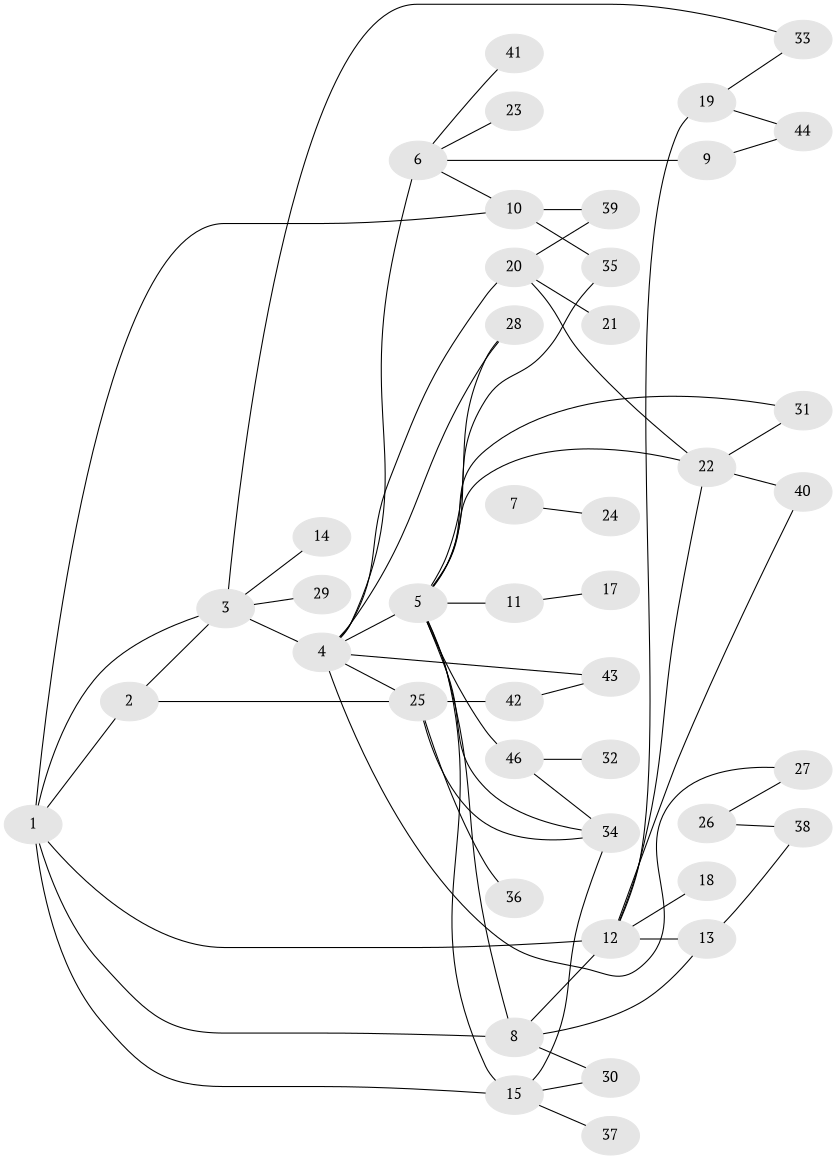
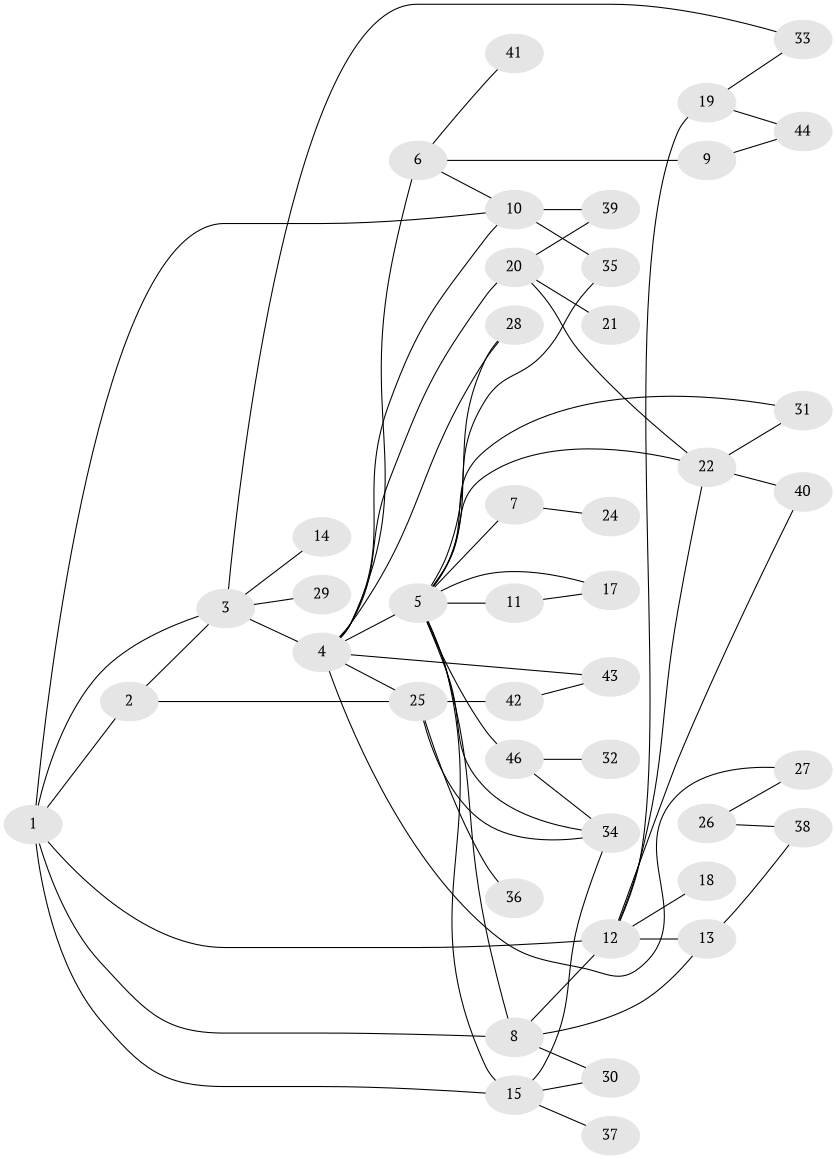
node "23": removed
edge "10" -- "4": added
edge "7" -- "5": added
edge "17" -- "5": added
